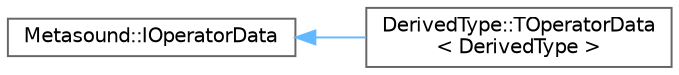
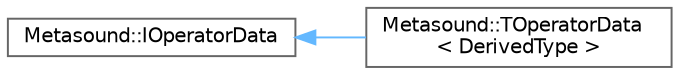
node "DerivedType::TOperatorData < DerivedType >": label "DerivedType::TOperatorData < DerivedType >" -> "Metasound::TOperatorData < DerivedType >"
